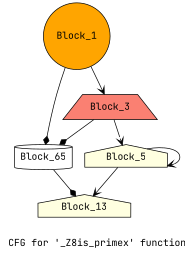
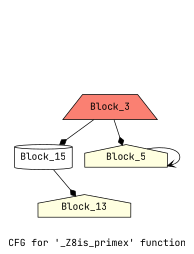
node "Block_1": removed
edge "Block_3" -> "Block_5": arrowhead vee -> diamond
node "Block_65": label "Block_65" -> "Block_15"
edge "Block_5" -> "Block_13": removed
